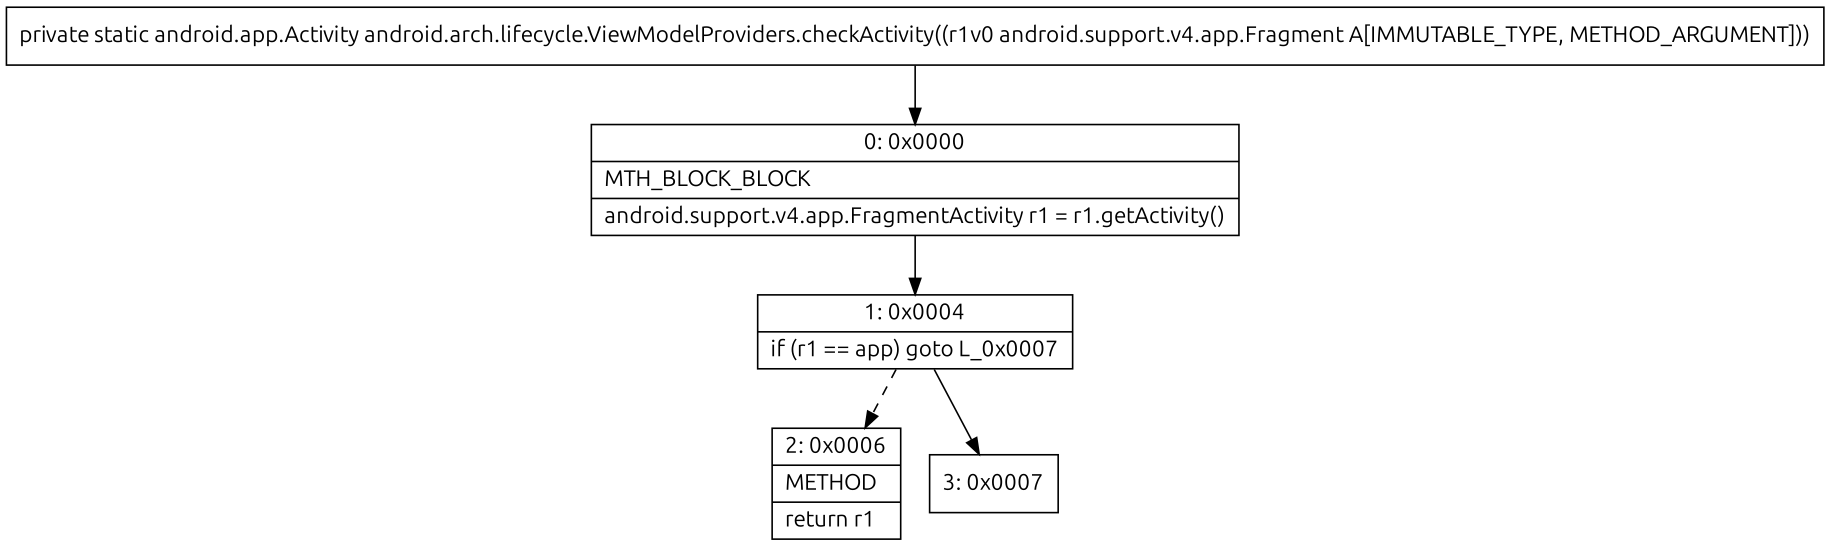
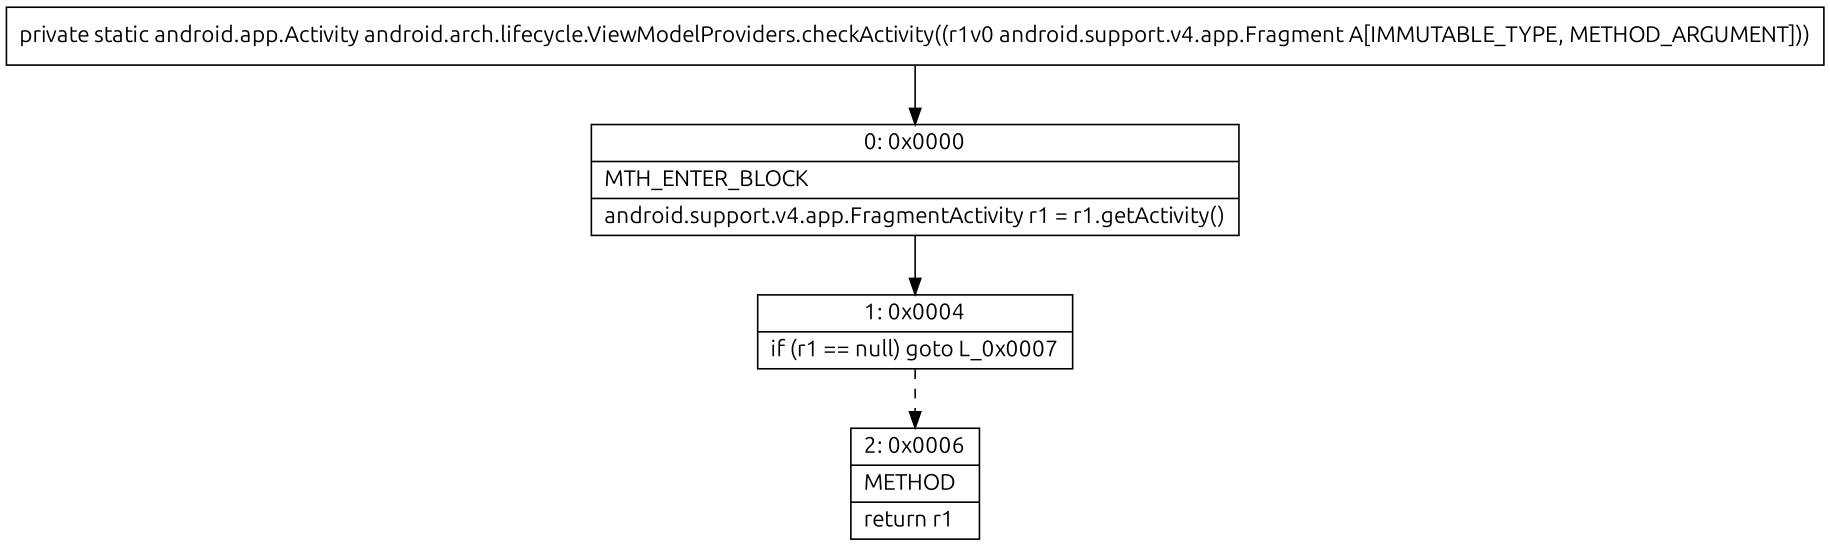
node "0: 0x0000": text "MTH_BLOCK_BLOCK" -> "MTH_ENTER_BLOCK"
node "1: 0x0004": text "if (r1 == app) goto L_0x0007" -> "if (r1 == null) goto L_0x0007"
node "3: 0x0007": removed
